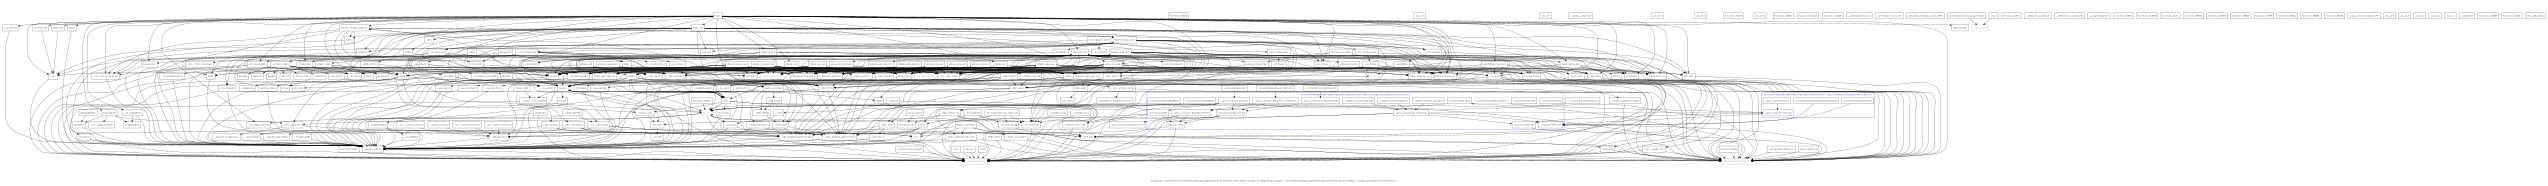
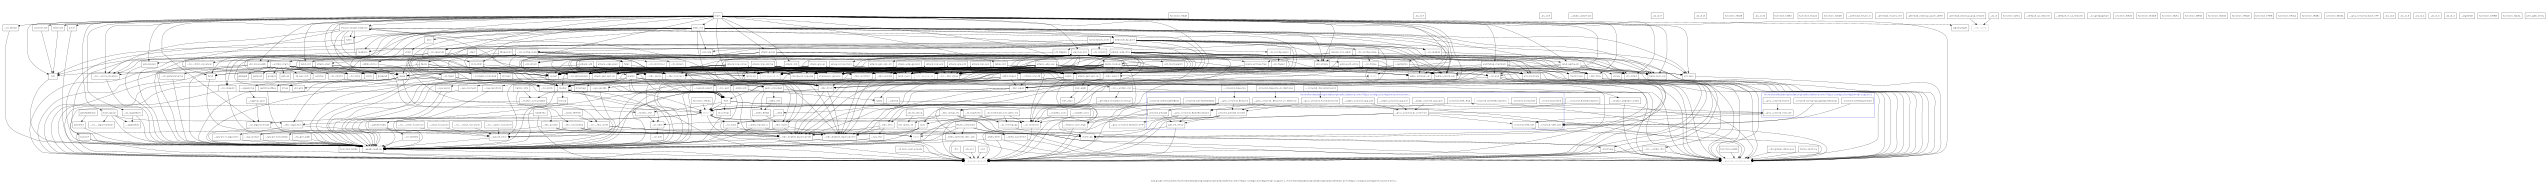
edge "main" -> "socket": added
edge "resolve_cnc_addr" -> "table_retrieve_val": now "resolve_cnc_addr" -> "util_strcpy"
node "__sigjmp_save": added
edge "bsd_signal" -> "getrlimit": now "bsd_signal" -> "__aeabi_read_tp"
